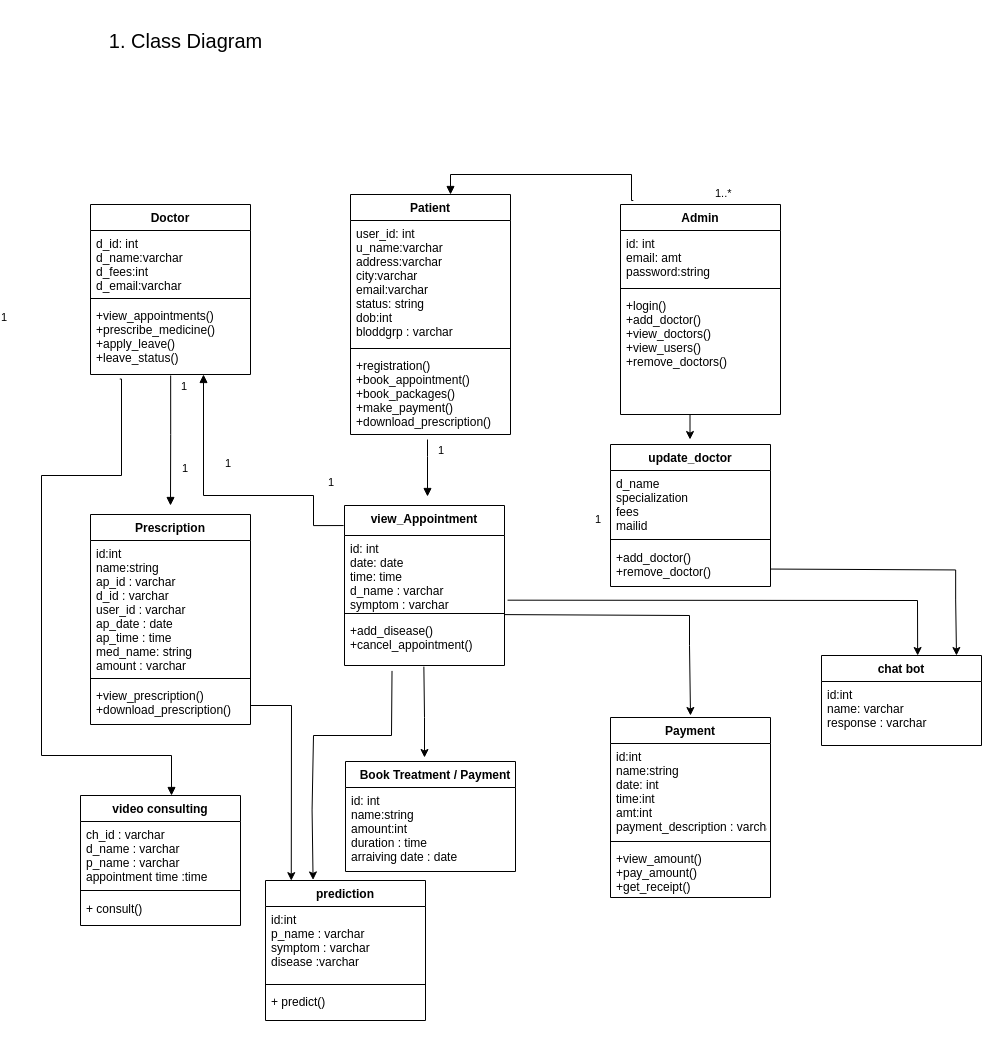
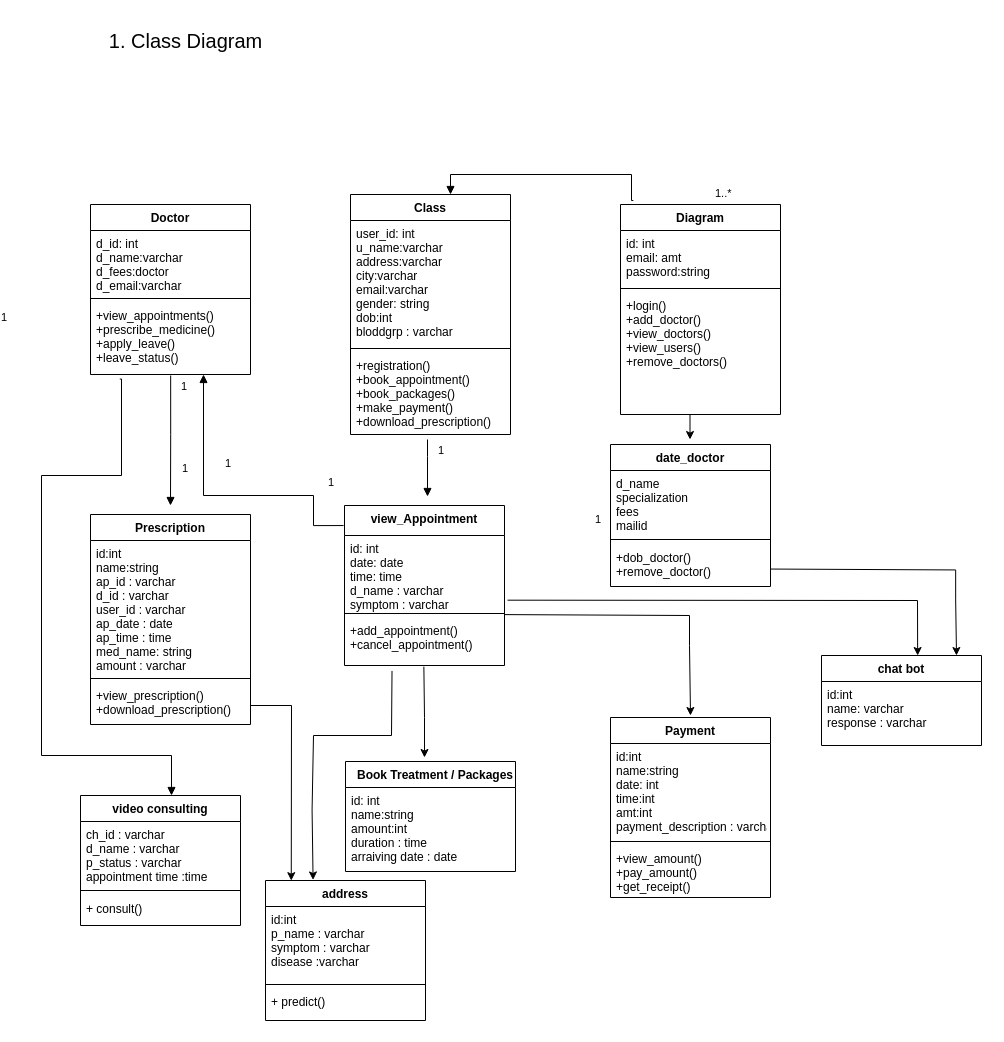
node "Patient": label "Patient" -> "Class"
node "Admin": label "Admin" -> "Diagram"
node "user_id: int u_name:varchar address:varchar city:varchar email:varchar status: string dob:int bloddgrp : varchar": label "user_id: int u_name:varchar address:varchar city:varchar email:varchar status: string dob:int bloddgrp : varchar" -> "user_id: int u_name:varchar address:varchar city:varchar email:varchar gender: string dob:int bloddgrp : varchar"
node "d_id: int d_name:varchar d_fees:int d_email:varchar": label "d_id: int d_name:varchar d_fees:int d_email:varchar" -> "d_id: int d_name:varchar d_fees:doctor d_email:varchar"
node "update_doctor": label "update_doctor" -> "date_doctor"
node "+add_doctor() +remove_doctor()": label "+add_doctor() +remove_doctor()" -> "+dob_doctor() +remove_doctor()"
node "+add_disease() +cancel_appointment()": label "+add_disease() +cancel_appointment()" -> "+add_appointment() +cancel_appointment()"
node "Book Treatment / Payment": label "Book Treatment / Payment" -> "Book Treatment / Packages"
node "ch_id : varchar d_name : varchar p_name : varchar appointment time :time": label "ch_id : varchar d_name : varchar p_name : varchar appointment time :time" -> "ch_id : varchar d_name : varchar p_status : varchar appointment time :time"
node "prediction": label "prediction" -> "address"
